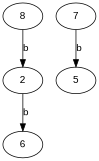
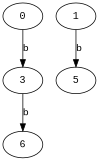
node "8": label "8" -> "0"
node "7": label "7" -> "1"
node "2": label "2" -> "3"
